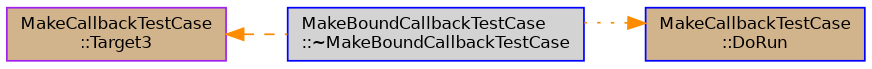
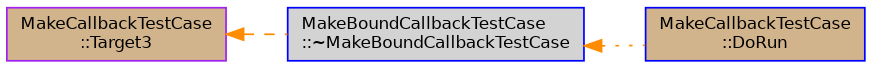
edge "MakeBoundCallbackTestCase ::~MakeBoundCallbackTestCase" -> "MakeCallbackTestCase ::DoRun": reversed
